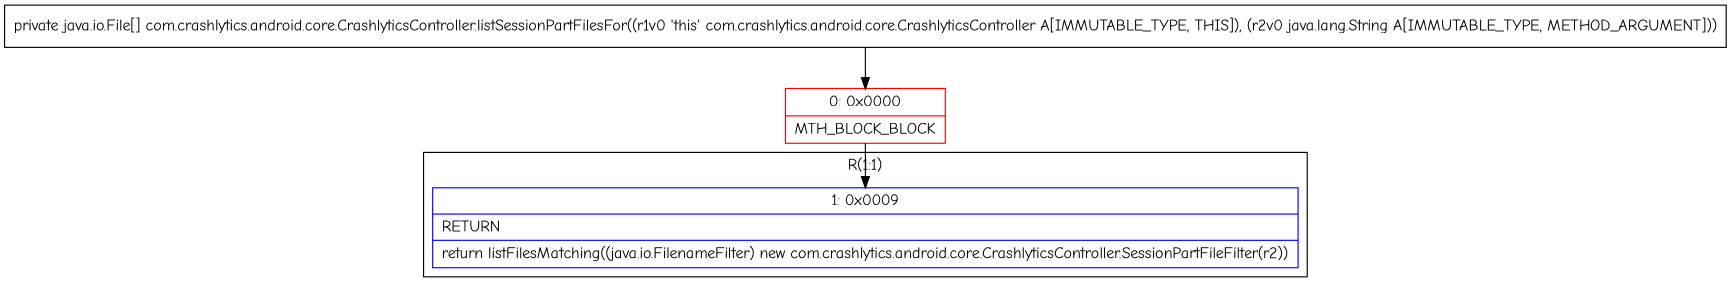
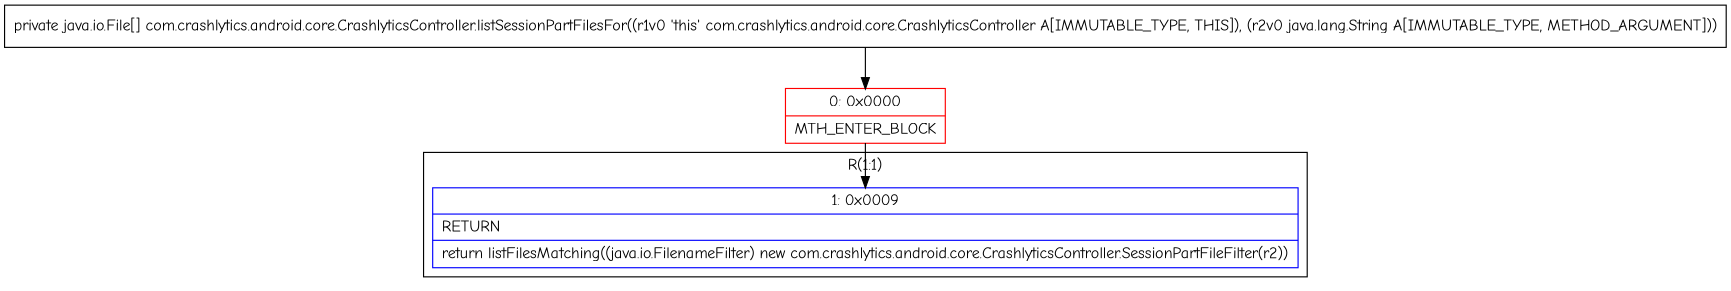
node "0: 0x0000": text "MTH_BLOCK_BLOCK" -> "MTH_ENTER_BLOCK"
